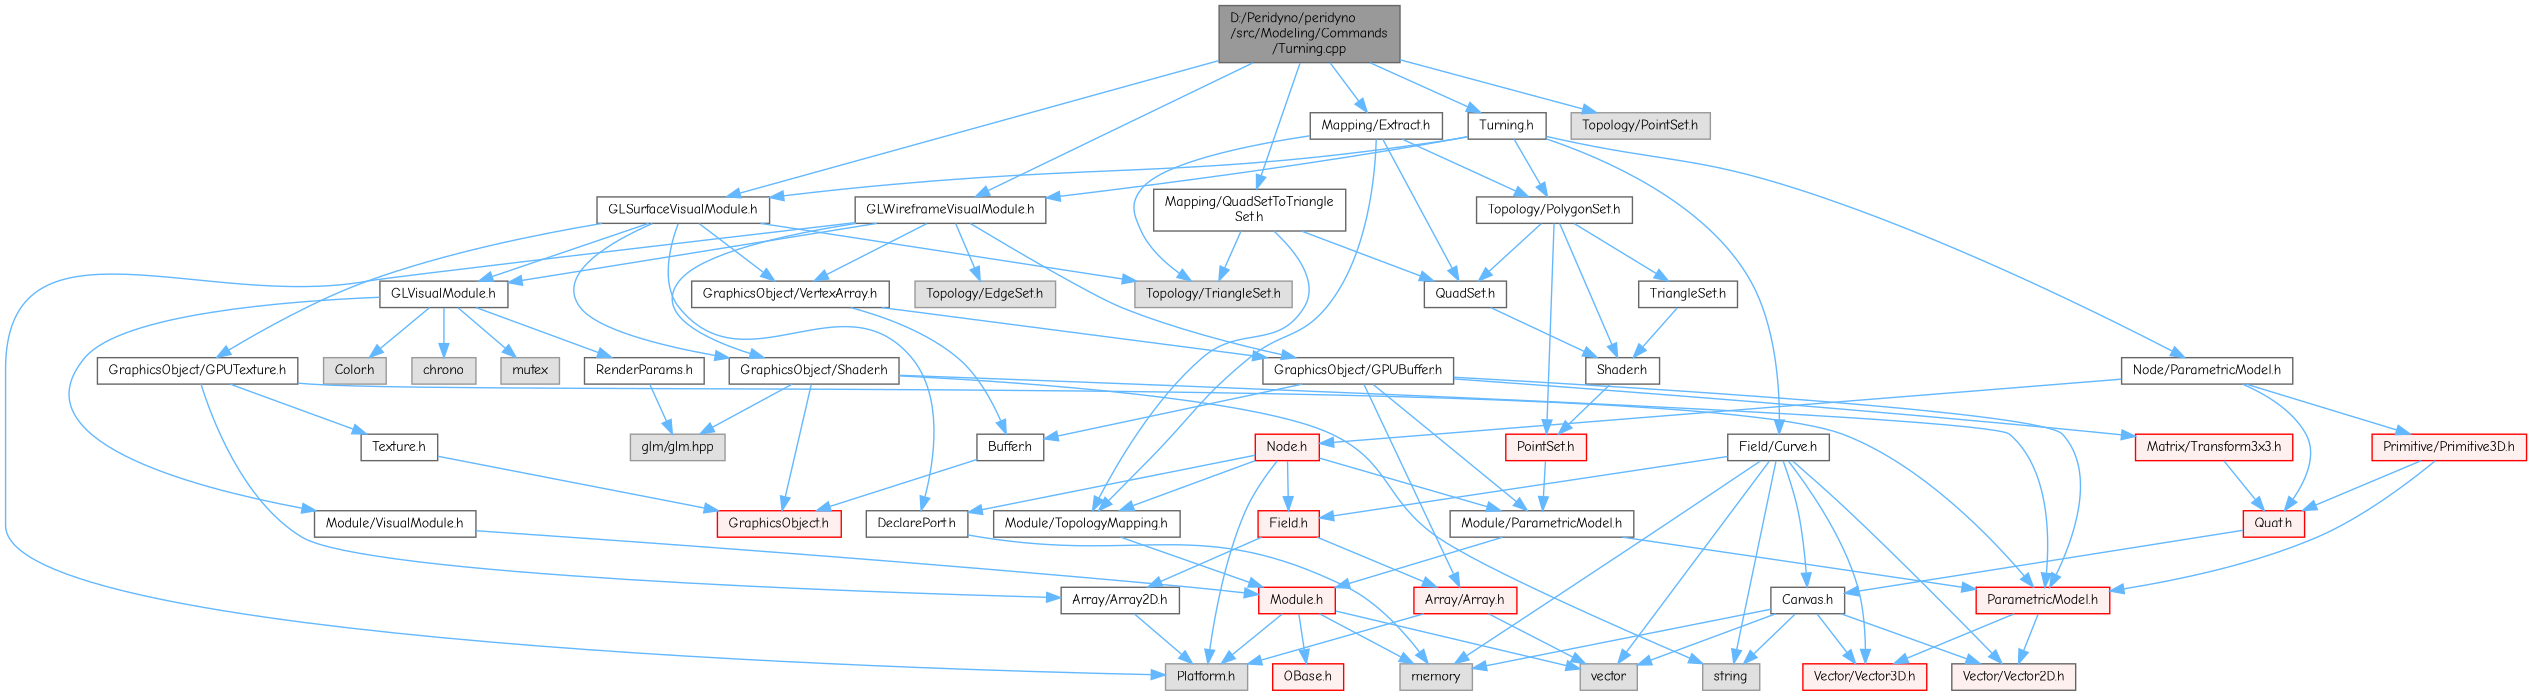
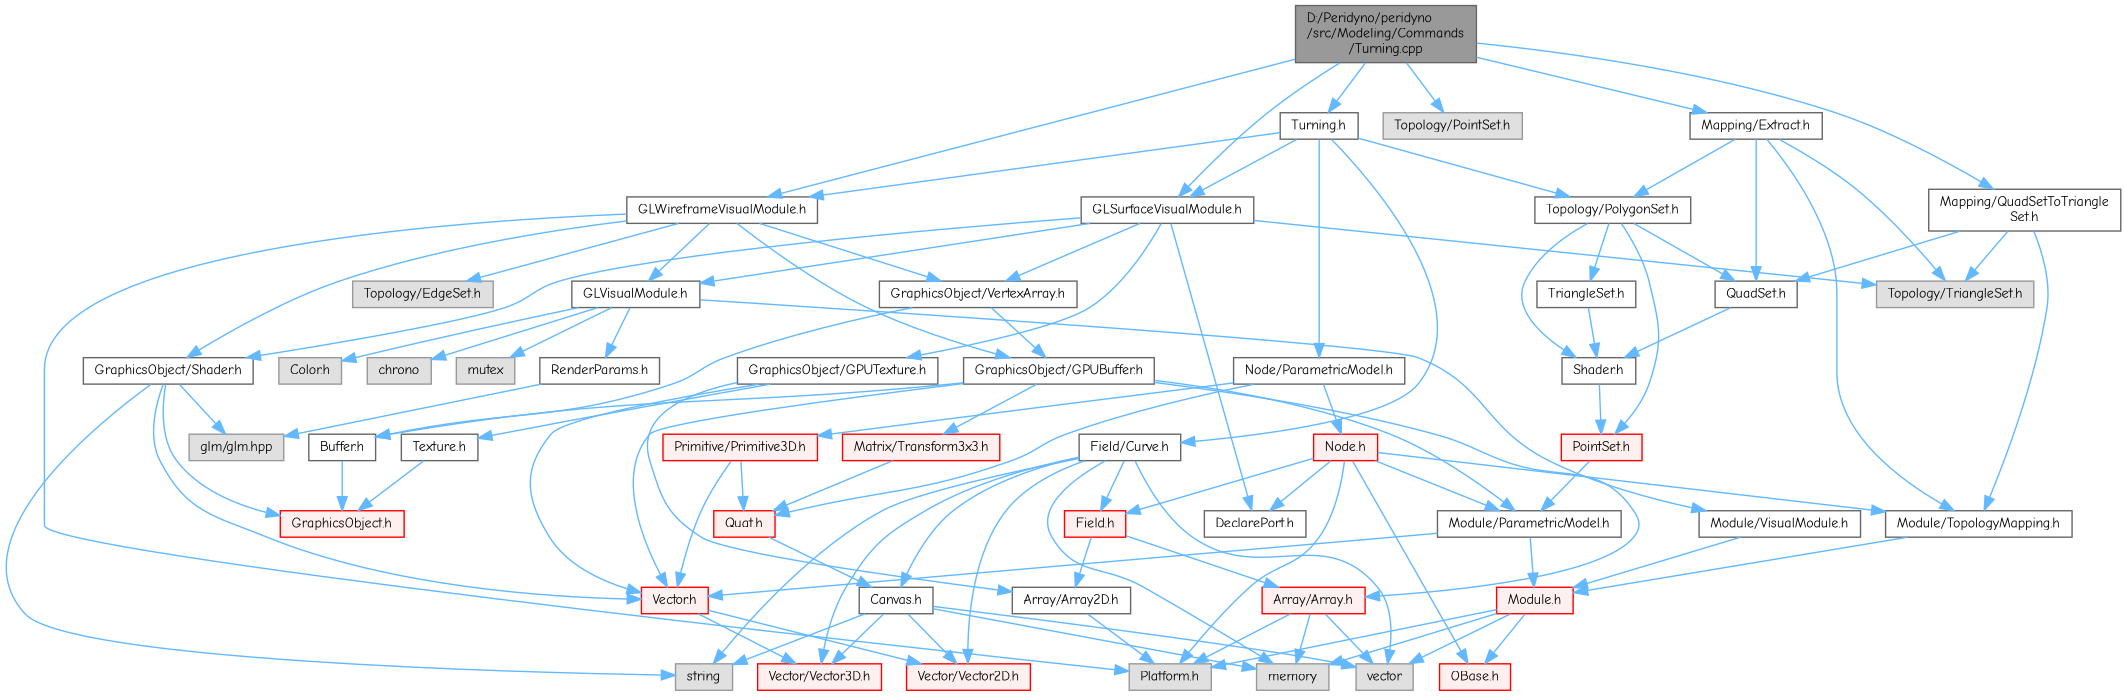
edge "DeclarePort.h" -> "memory": now "Array/Array.h" -> "memory"
edge "Node.h" -> "OBase.h": added
node "ParametricModel.h": label "ParametricModel.h" -> "Vector.h"
node "Vector/Vector2D.h": color grey40 -> red
